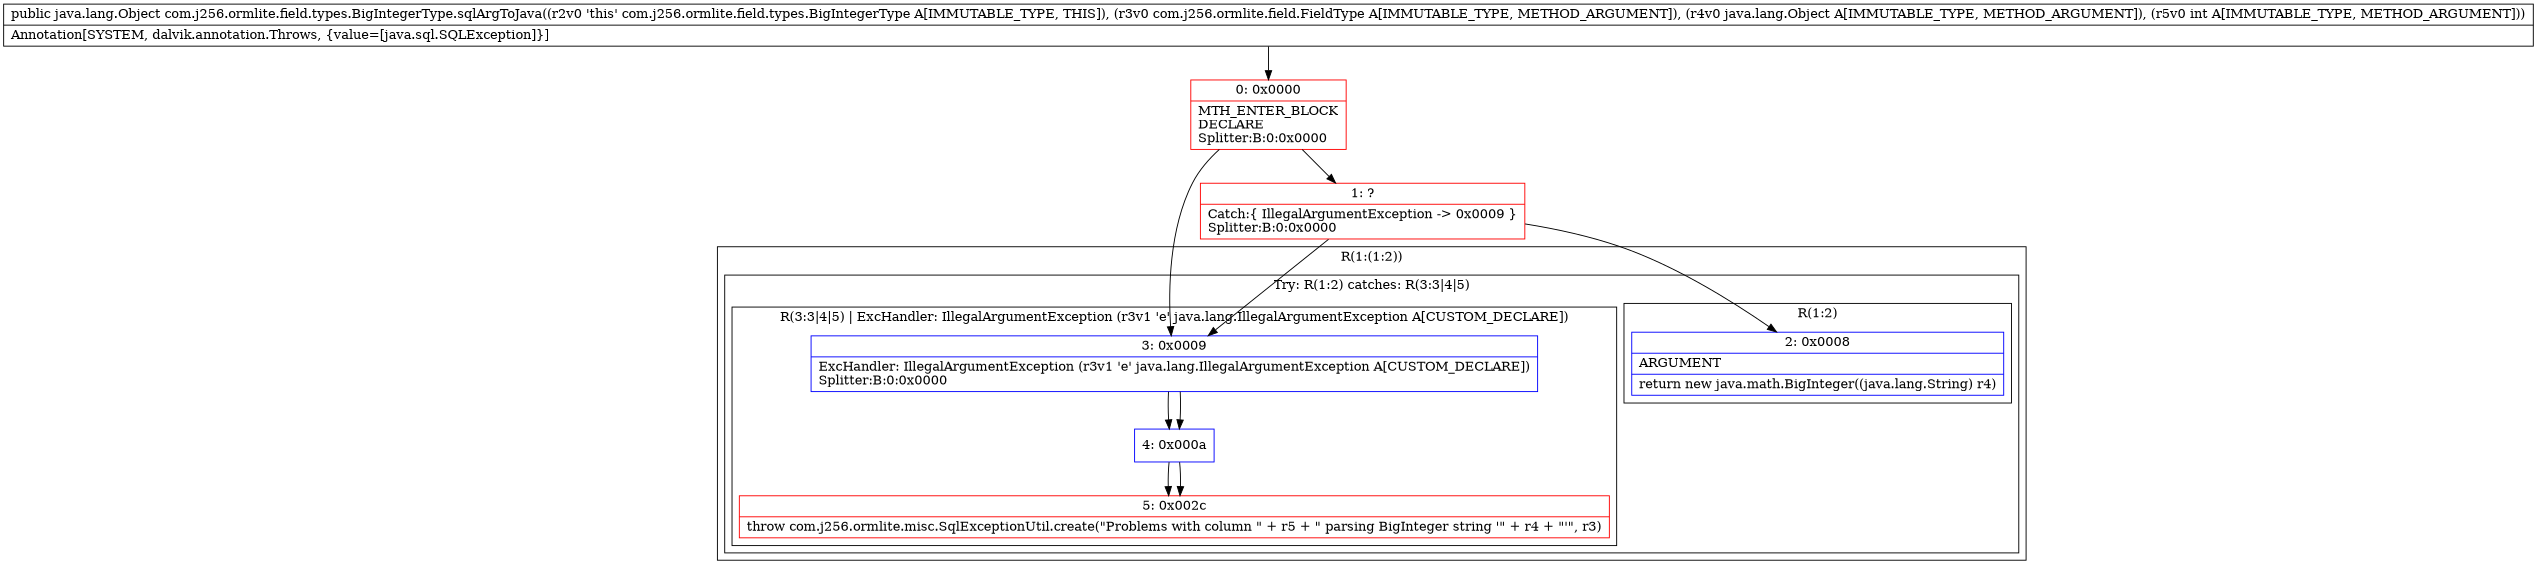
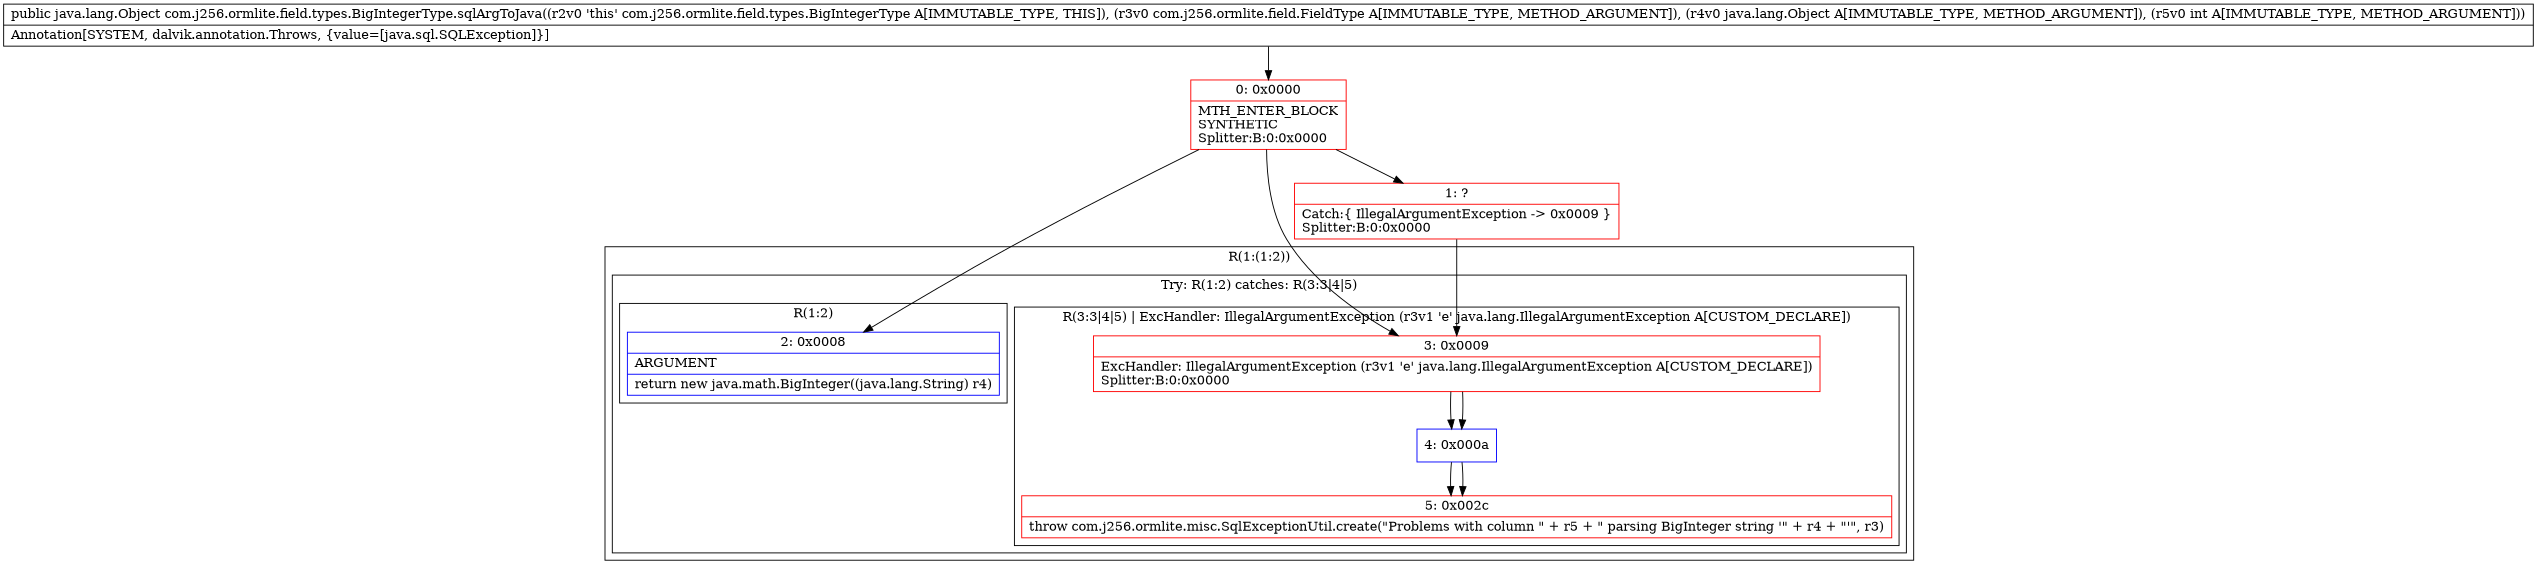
node "0: 0x0000": text "DECLARE" -> "SYNTHETIC"
edge "1: ?" -> "2: 0x0008": now "0: 0x0000" -> "2: 0x0008"
node "3: 0x0009": color blue -> red
